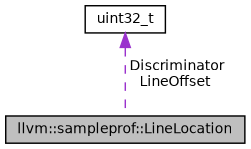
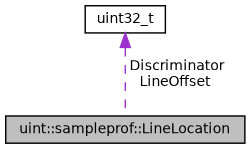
node "llvm::sampleprof::LineLocation": label "llvm::sampleprof::LineLocation" -> "uint::sampleprof::LineLocation"
